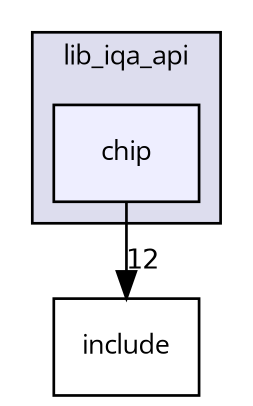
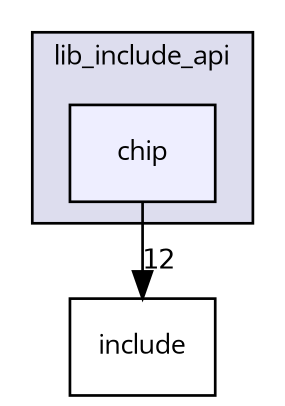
cluster "lib_iqa_api": label "lib_iqa_api" -> "lib_include_api"
